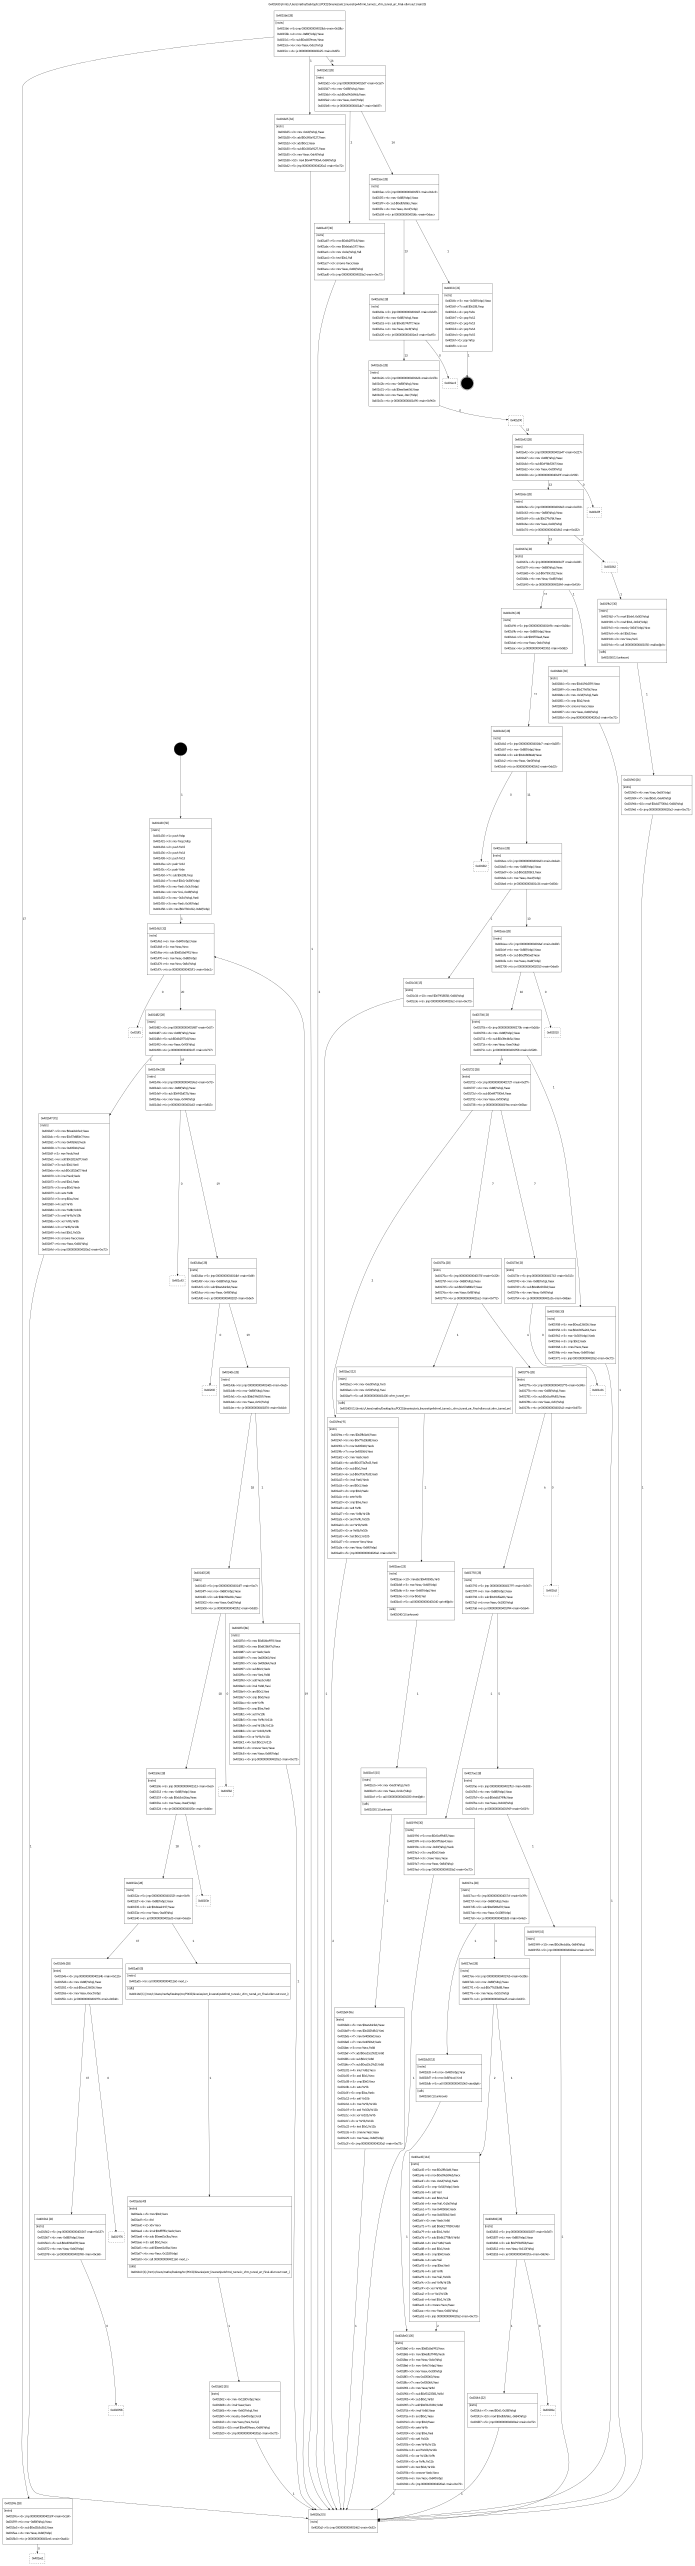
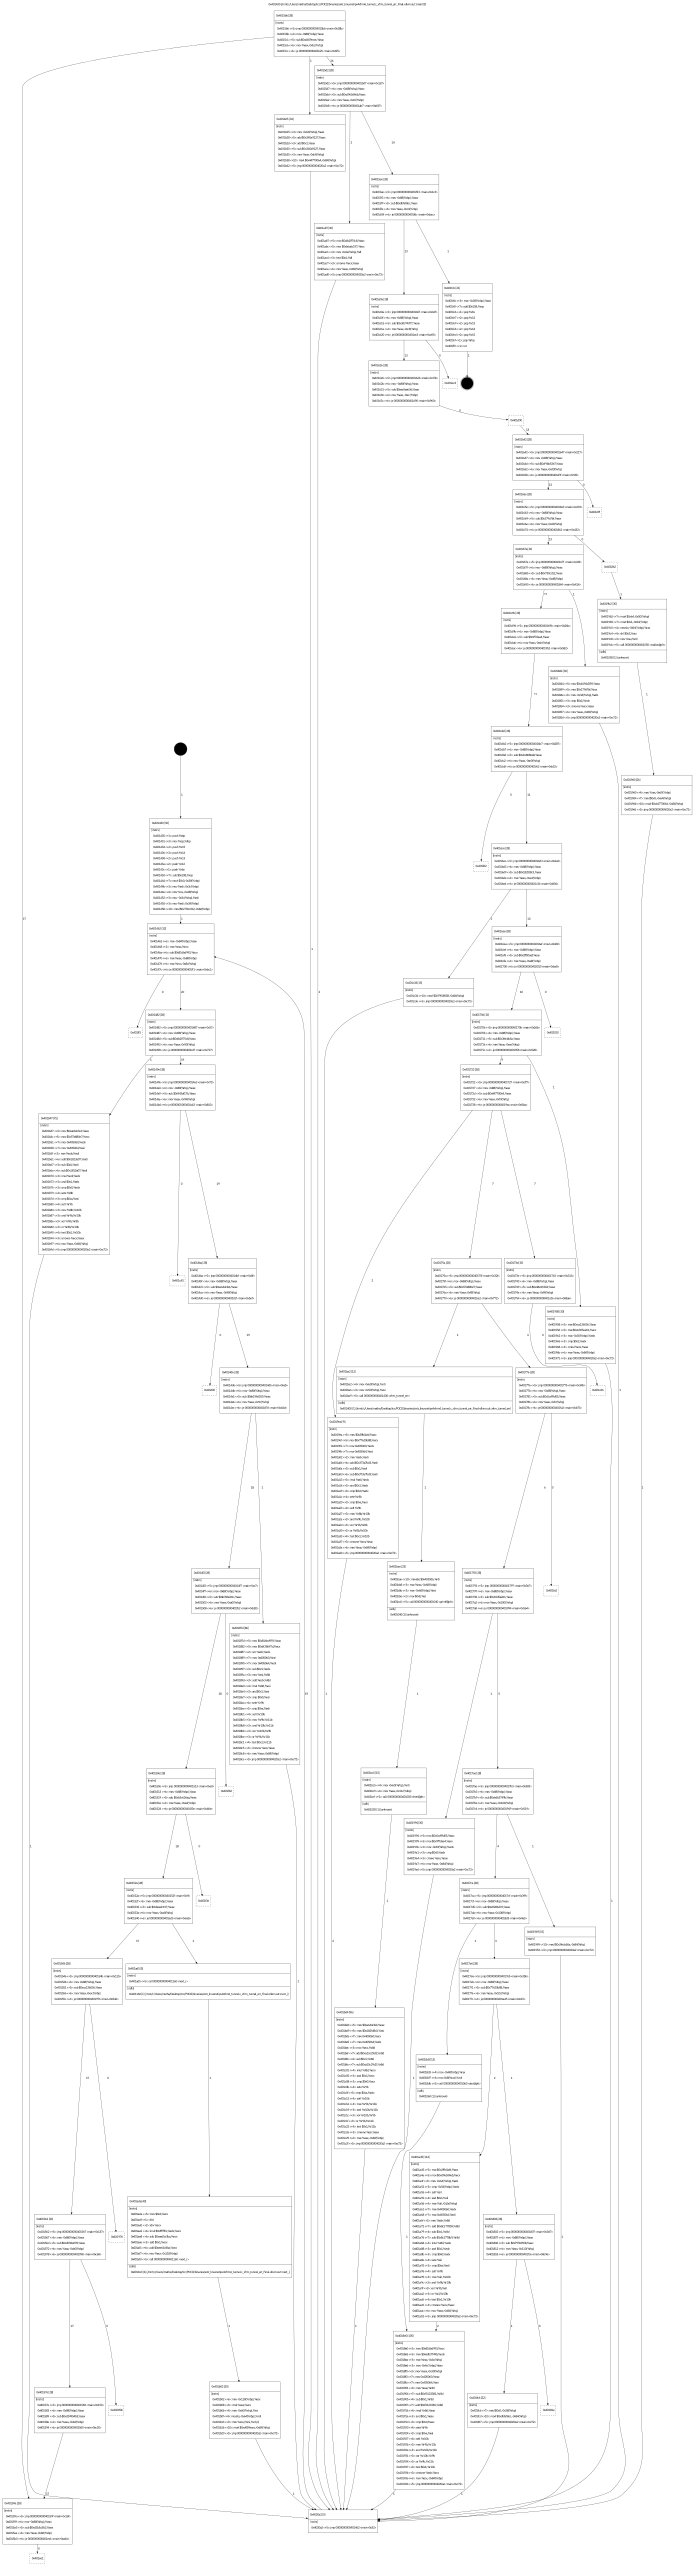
edge "0x4017ae [28]" -> "0x4017ca [28]": added, label "4"
node "0x40157e [28]": added
